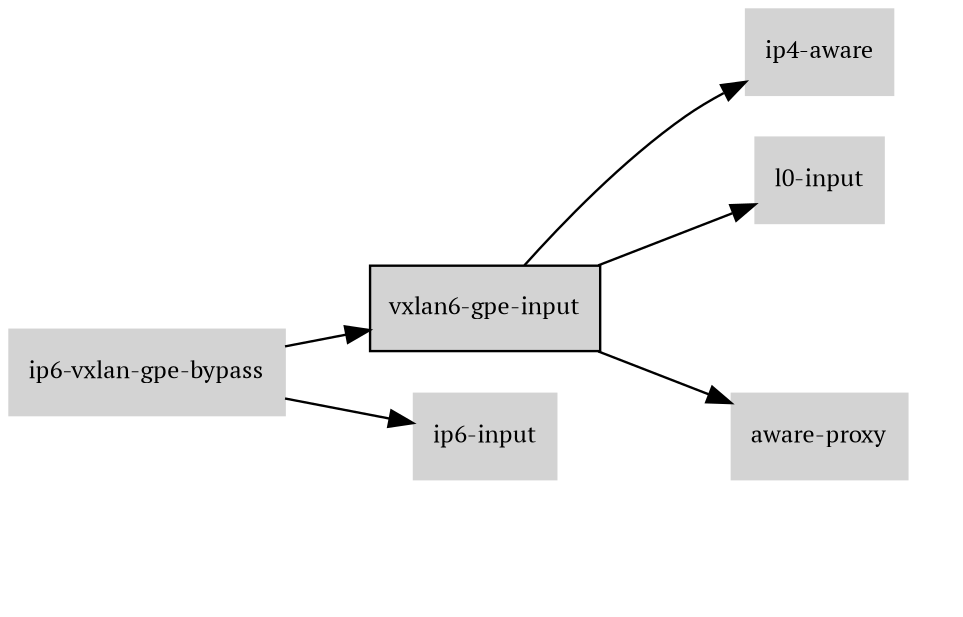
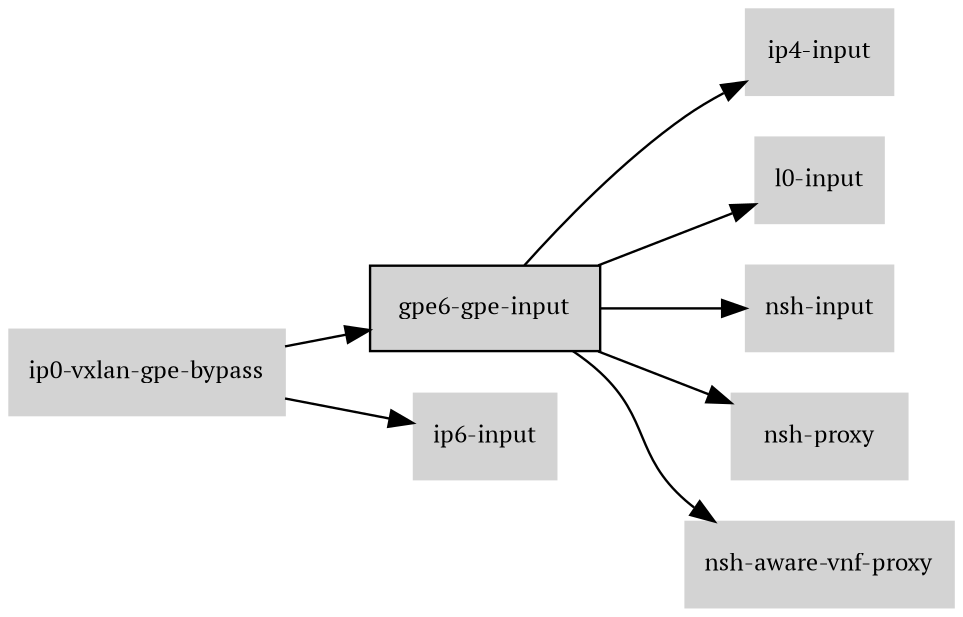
node "ip4-aware": label "ip4-aware" -> "ip4-input"
node "vxlan6-gpe-input": label "vxlan6-gpe-input" -> "gpe6-gpe-input"
node "nsh-input": added
node "ip6-vxlan-gpe-bypass": label "ip6-vxlan-gpe-bypass" -> "ip0-vxlan-gpe-bypass"
node "aware-proxy": label "aware-proxy" -> "nsh-proxy"
node "nsh-aware-vnf-proxy": added
